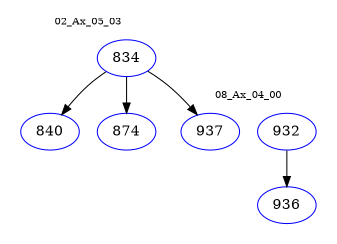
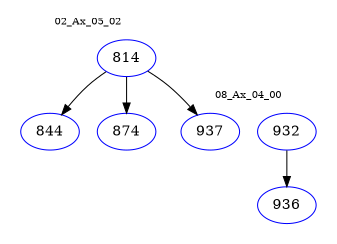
cluster "02_Ax_05_03": label "02_Ax_05_03" -> "02_Ax_05_02"
node "834": label "834" -> "814"
node "840": label "840" -> "844"
